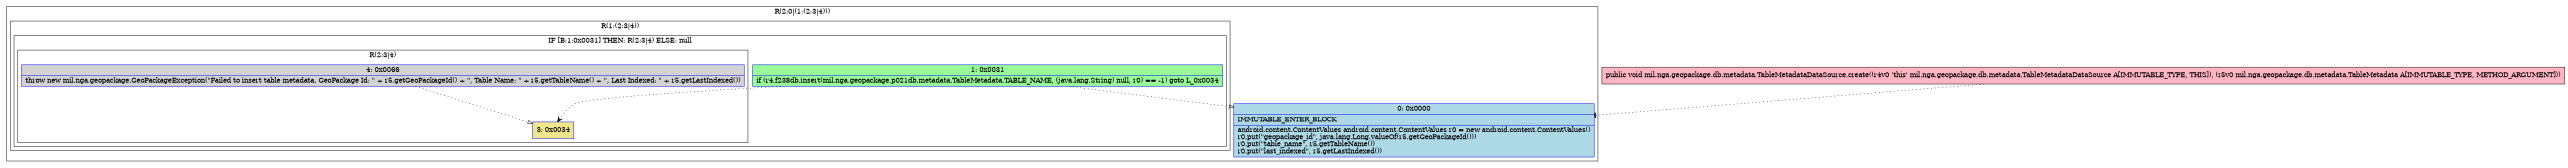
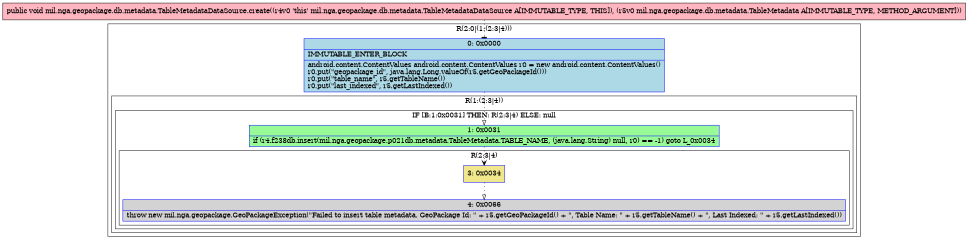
edge "1: 0x0031" -> "0: 0x0000": reversed
edge "4: 0x0066" -> "3: 0x0034": reversed
